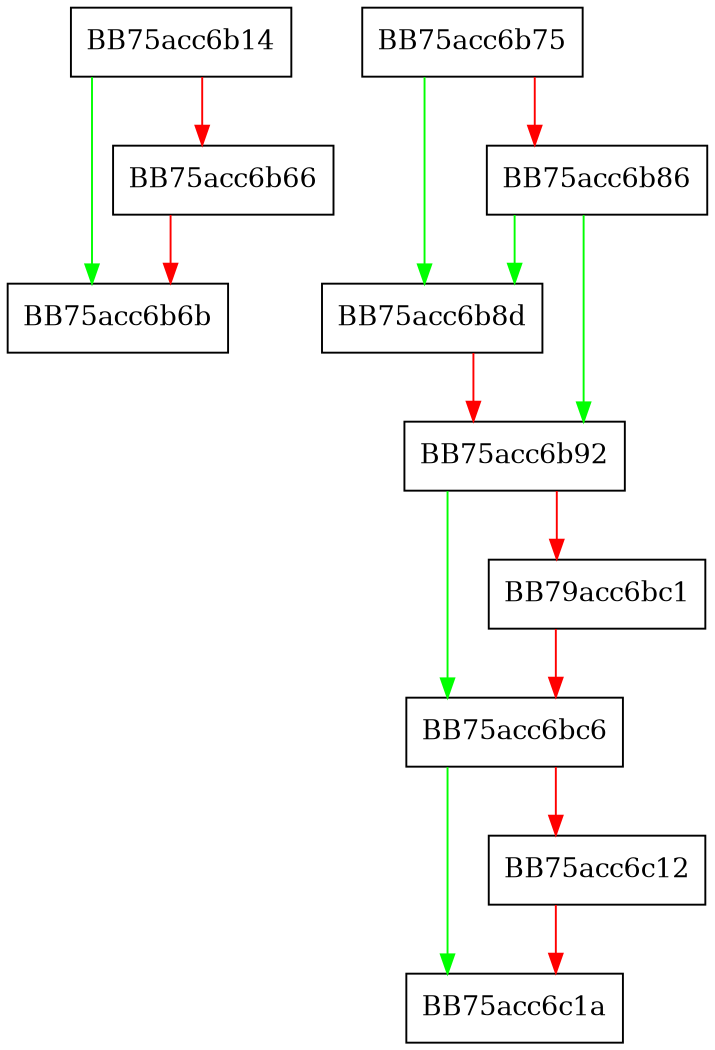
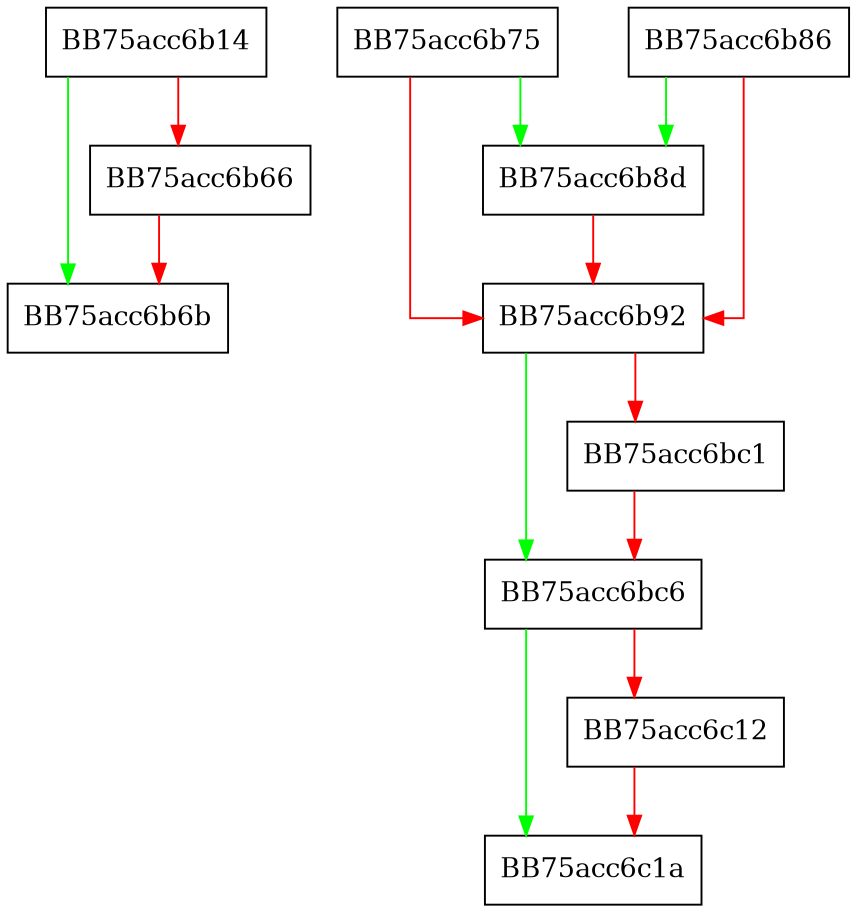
edge "BB75acc6b75" -> "BB75acc6b86": now "BB75acc6b75" -> "BB75acc6b92"
edge "BB75acc6b86" -> "BB75acc6b92": color green -> red
node "BB79acc6bc1": label "BB79acc6bc1" -> "BB75acc6bc1"
